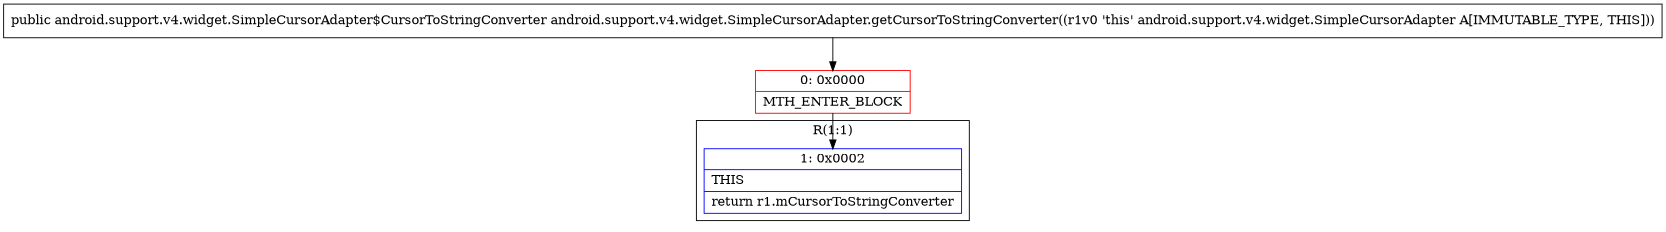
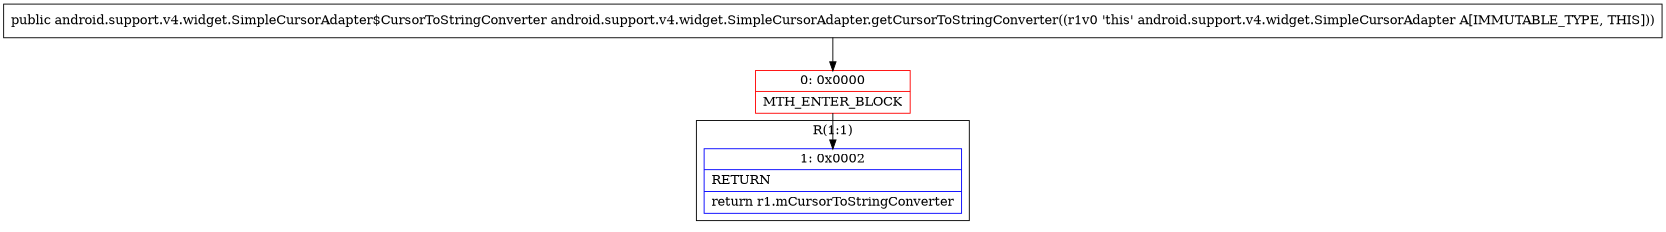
node "1: 0x0002": text "THIS" -> "RETURN"
